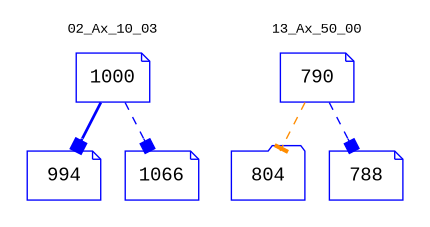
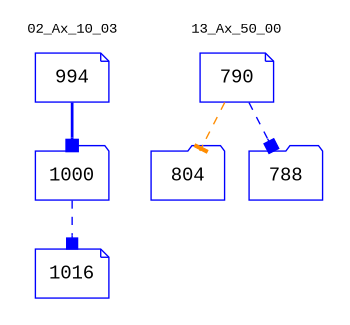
node "1000": shape note -> folder
edge "1000" -> "994": reversed
node "1066": label "1066" -> "1016"
node "788": shape note -> folder
